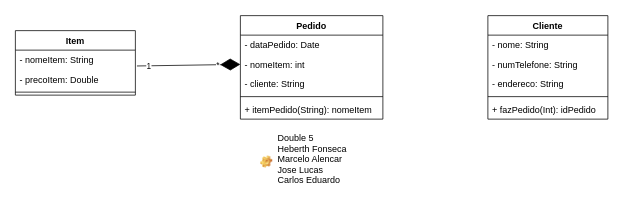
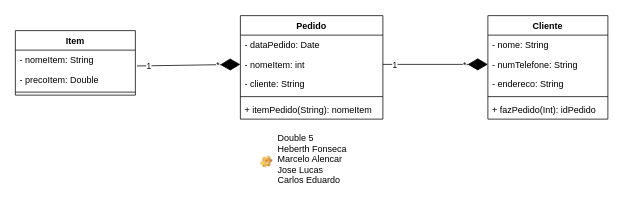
edge "- nomeItem: int" -> "- numTelefone: String": added, labels "1", "*"
